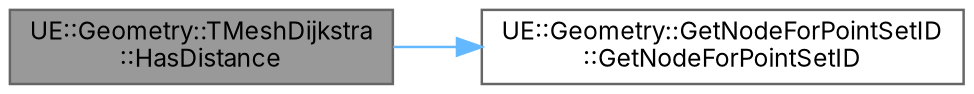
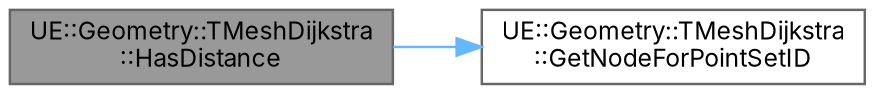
node "UE::Geometry::GetNodeForPointSetID ::GetNodeForPointSetID": label "UE::Geometry::GetNodeForPointSetID ::GetNodeForPointSetID" -> "UE::Geometry::TMeshDijkstra ::GetNodeForPointSetID"
